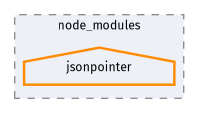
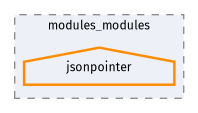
cluster "node_modules": label "node_modules" -> "modules_modules"
